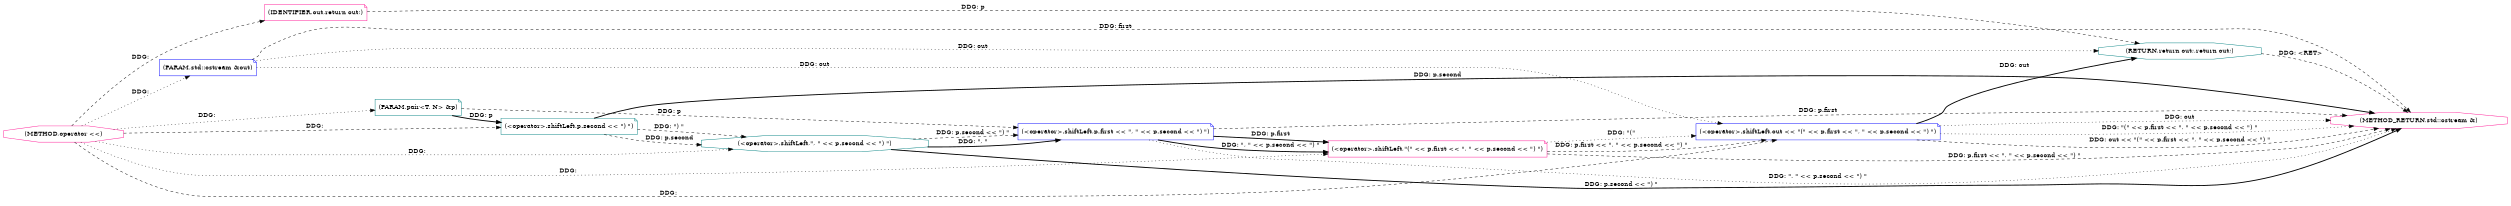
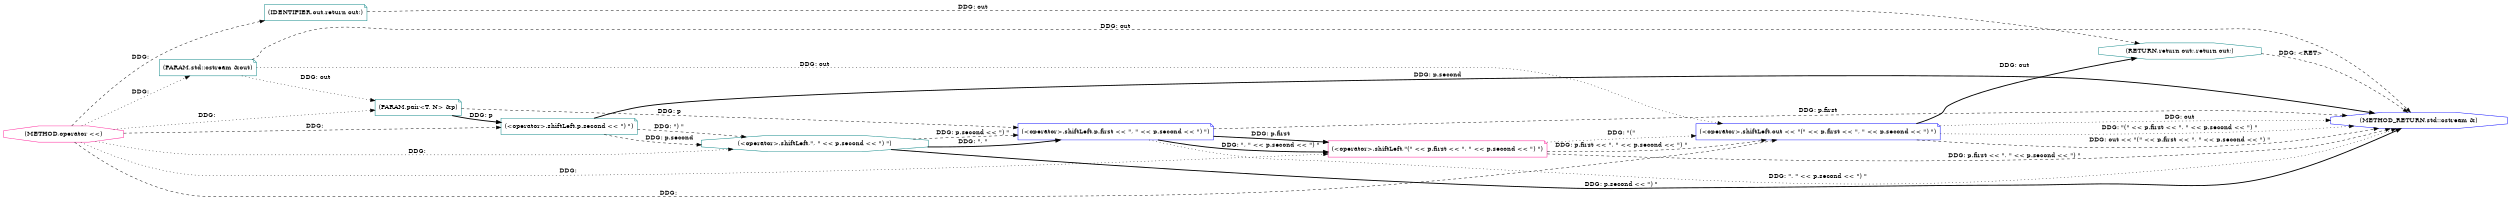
edge "(IDENTIFIER,out,return out;)" -> "(RETURN,return out;,return out;)": label "DDG: p" -> "DDG: out"
node "(IDENTIFIER,out,return out;)": color deeppink -> teal
edge "(PARAM,std::ostream &out)" -> "(METHOD_RETURN,std::ostream &)": label "DDG: first" -> "DDG: out"
edge "(PARAM,std::ostream &out)" -> "(RETURN,return out;,return out;)": now "(PARAM,std::ostream &out)" -> "(PARAM,pair<T, N> &p)"
node "(PARAM,std::ostream &out)": color blue -> teal
node "(METHOD_RETURN,std::ostream &)": color deeppink -> blue
